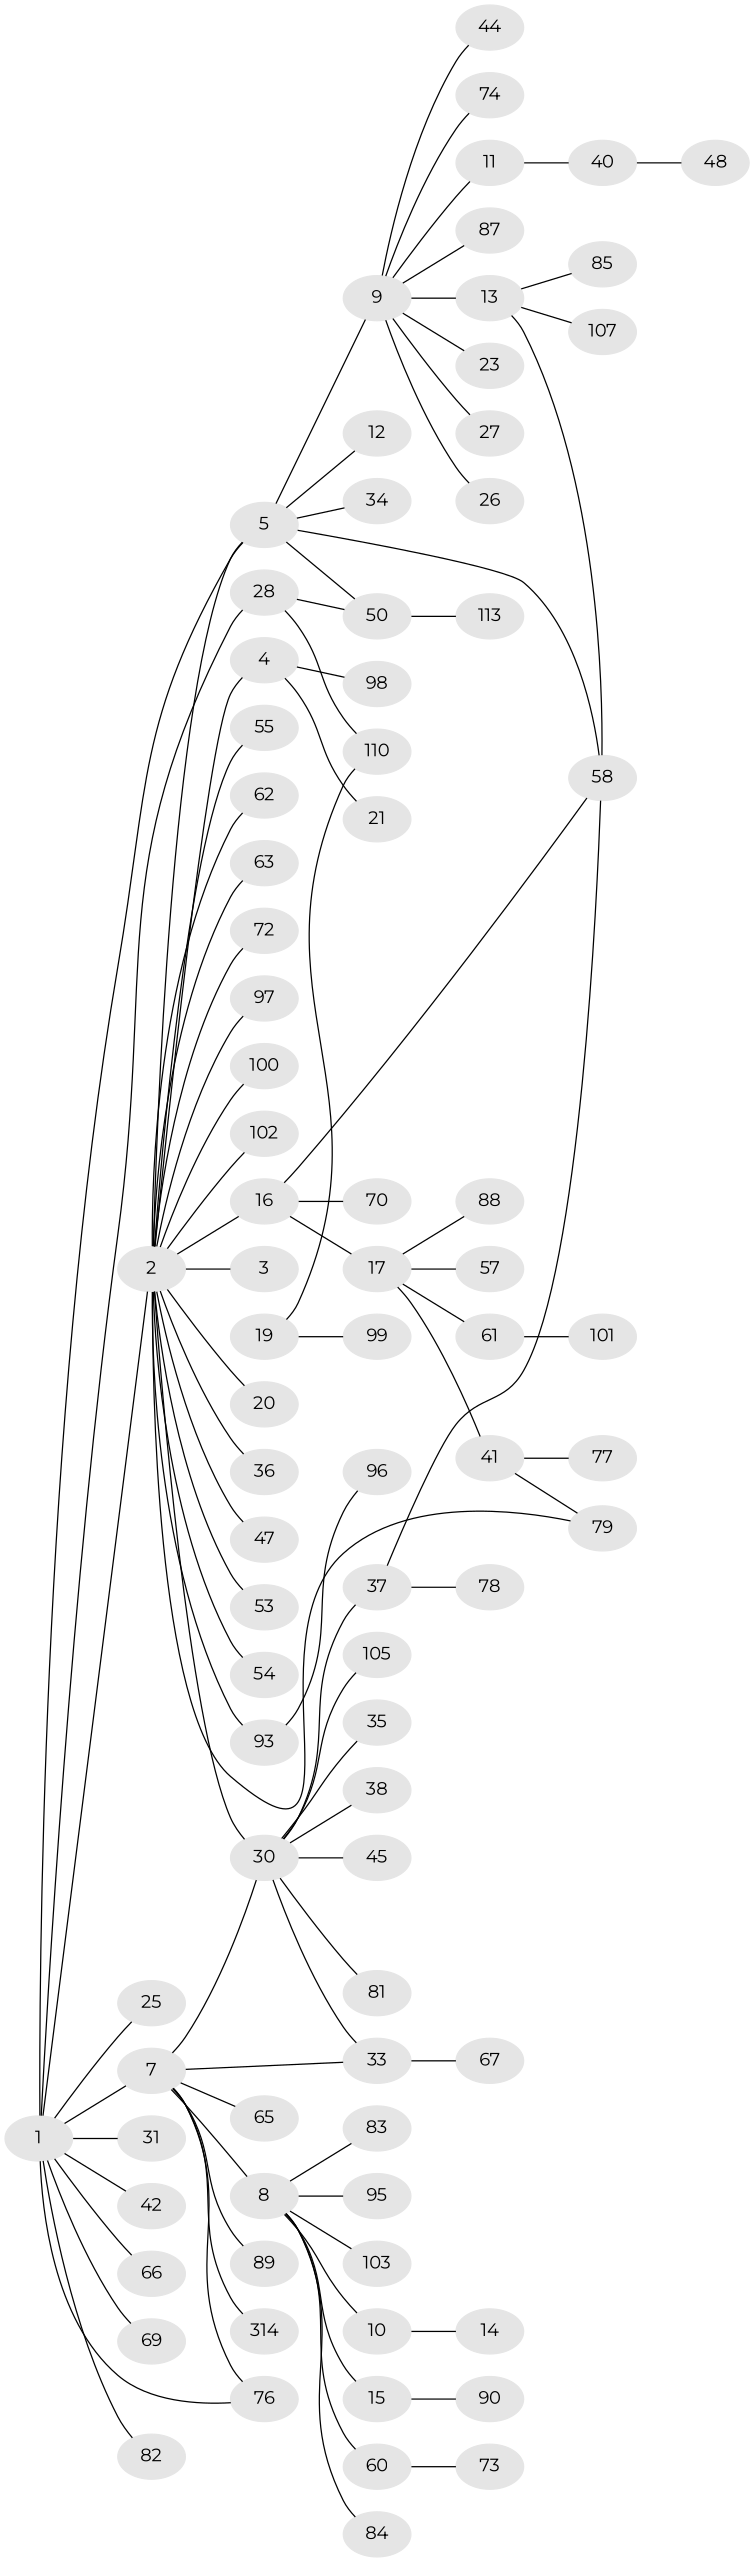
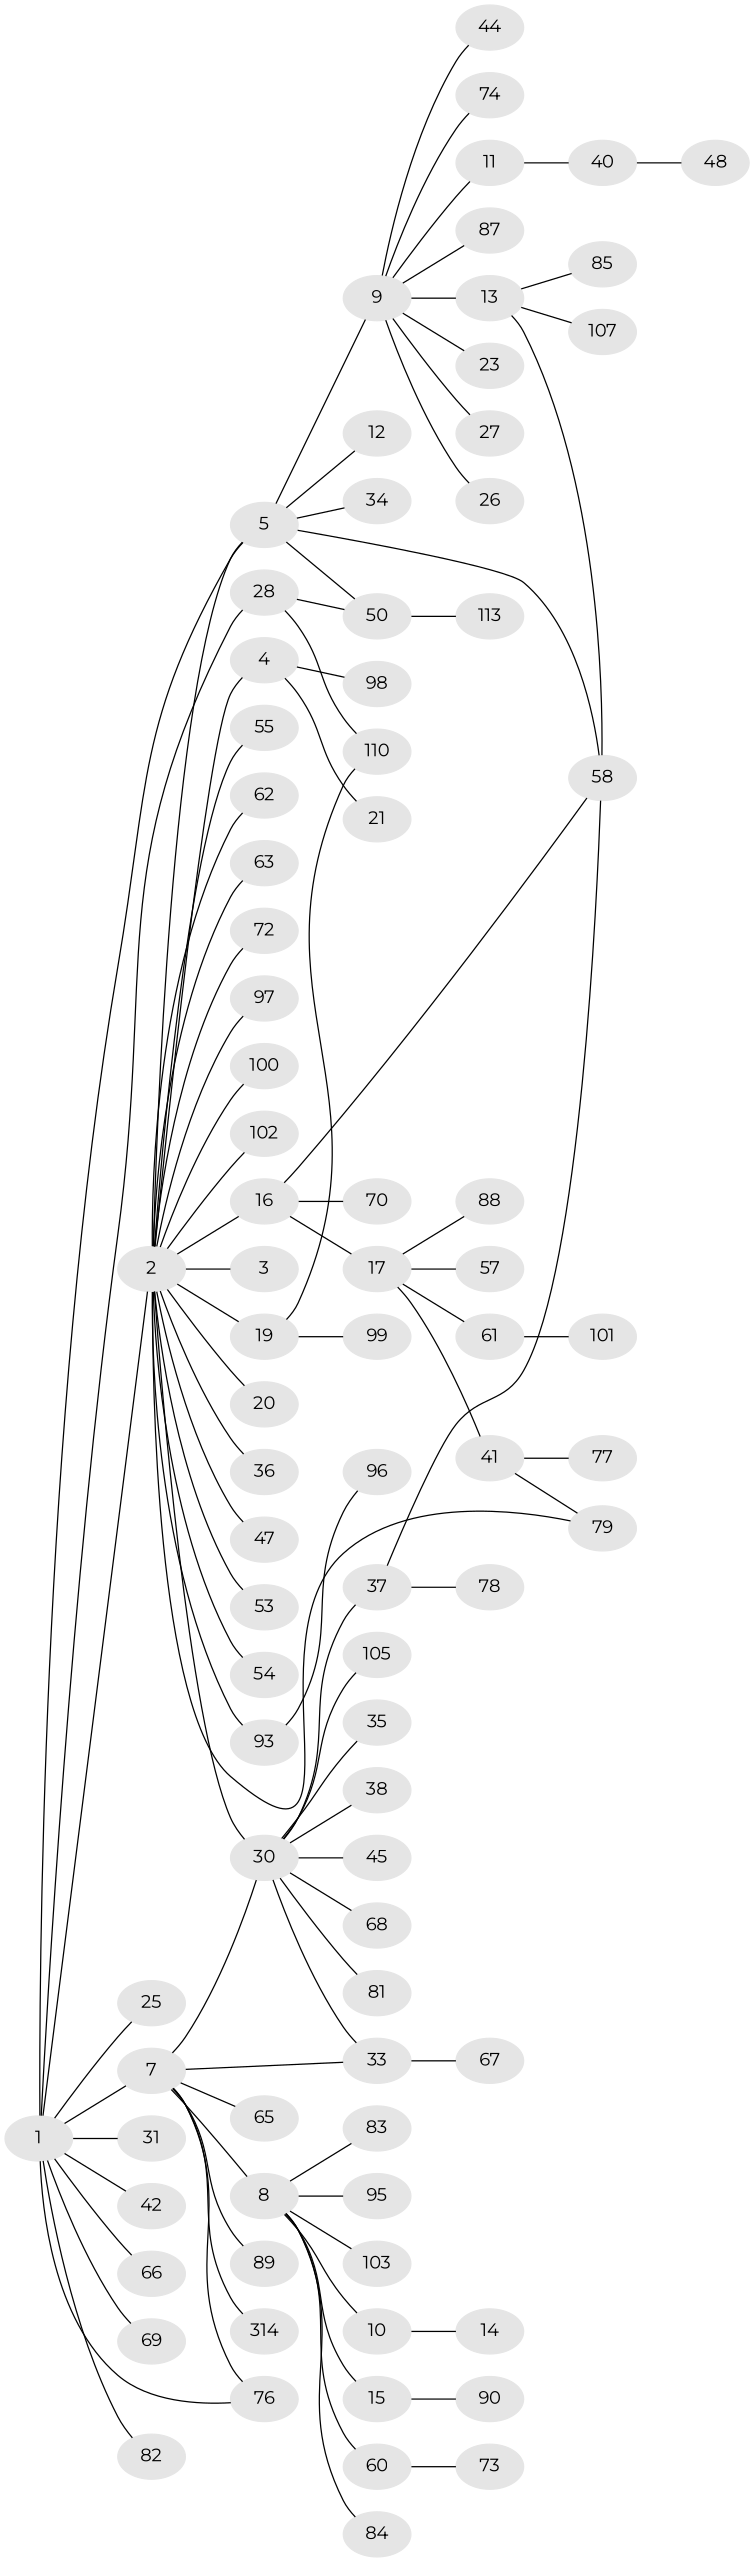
edge "2" -- "19": added
node "68": added
